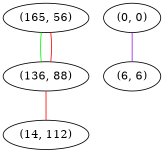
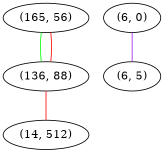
node "(0, 0)": label "(0, 0)" -> "(6, 0)"
node "(6, 6)": label "(6, 6)" -> "(6, 5)"
node "(14, 112)": label "(14, 112)" -> "(14, 512)"
